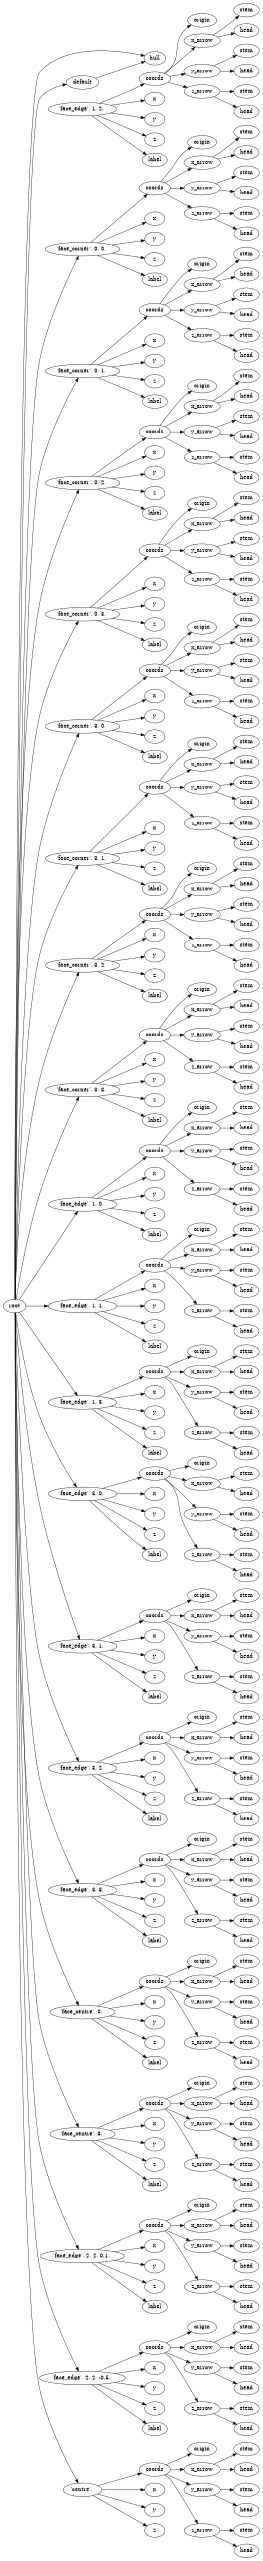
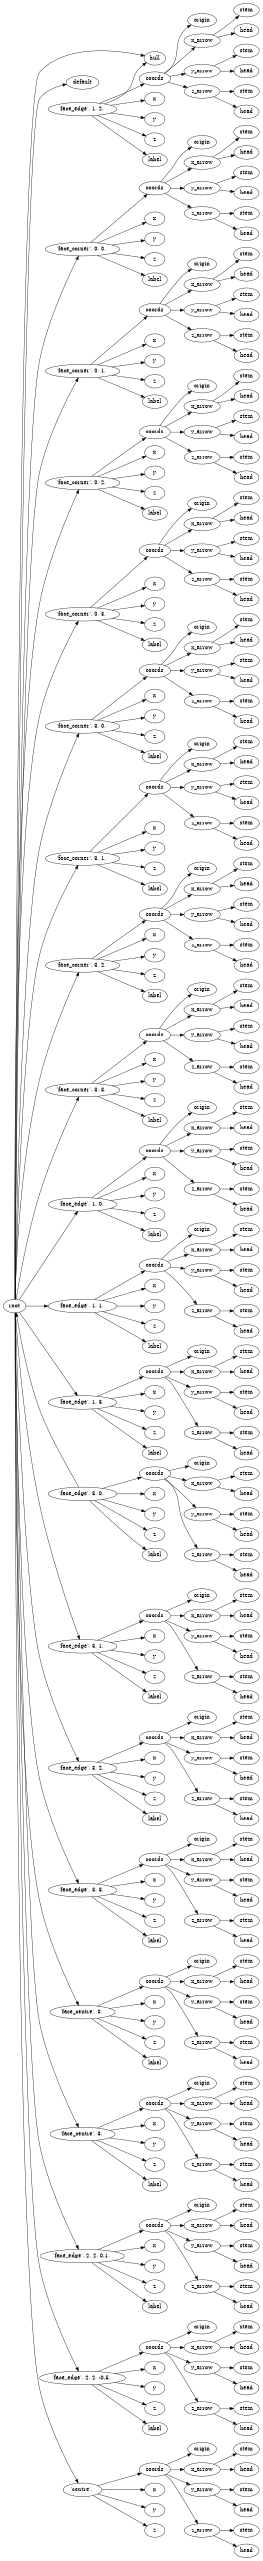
edge "default" -> "hull": now "'face_edge', 1, 2," -> "hull"
edge "root" -> "'face_edge', 3, 0,": reversed
